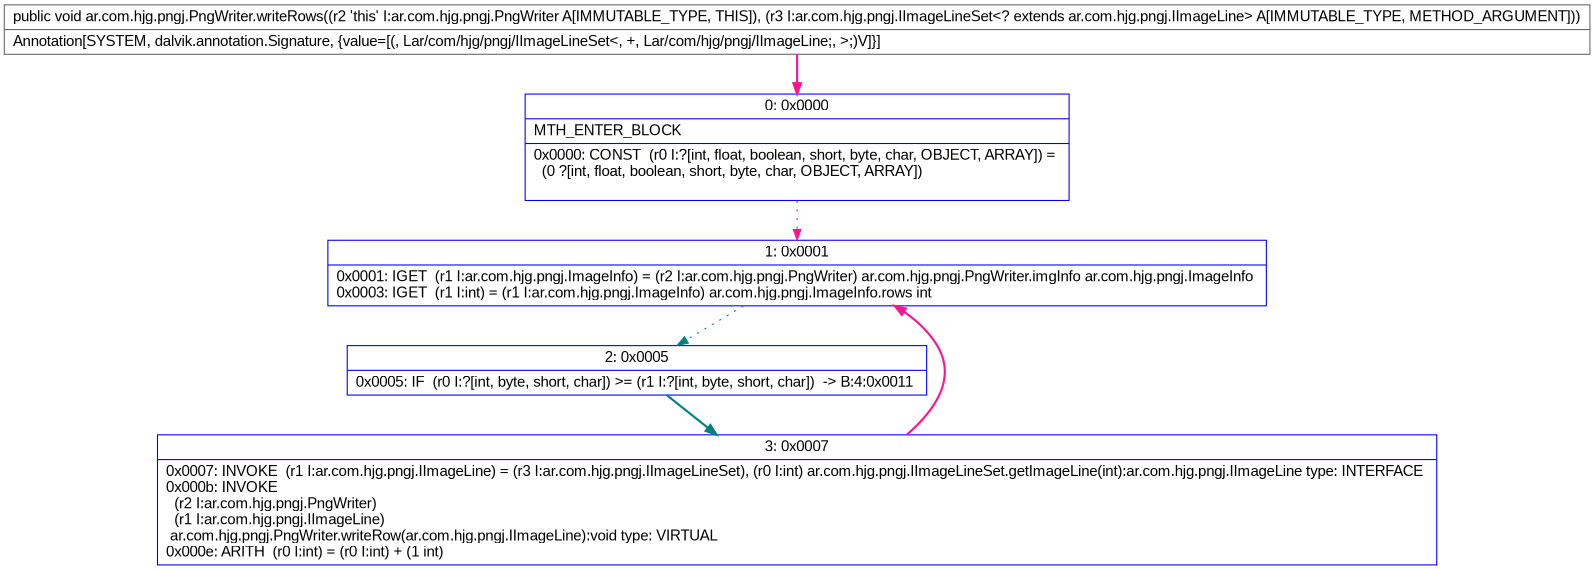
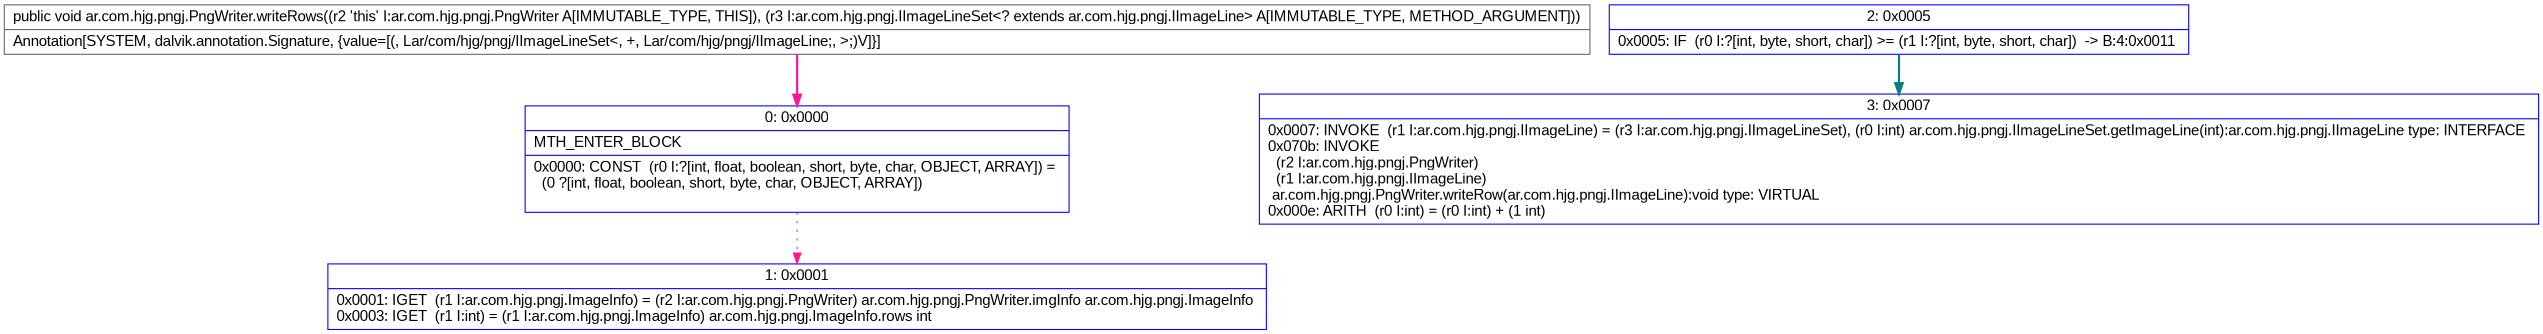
edge "1: 0x0001" -> "2: 0x0005": removed
edge "3: 0x0007" -> "1: 0x0001": removed
node "3: 0x0007": text "0x000b: INVOKE" -> "0x070b: INVOKE"
